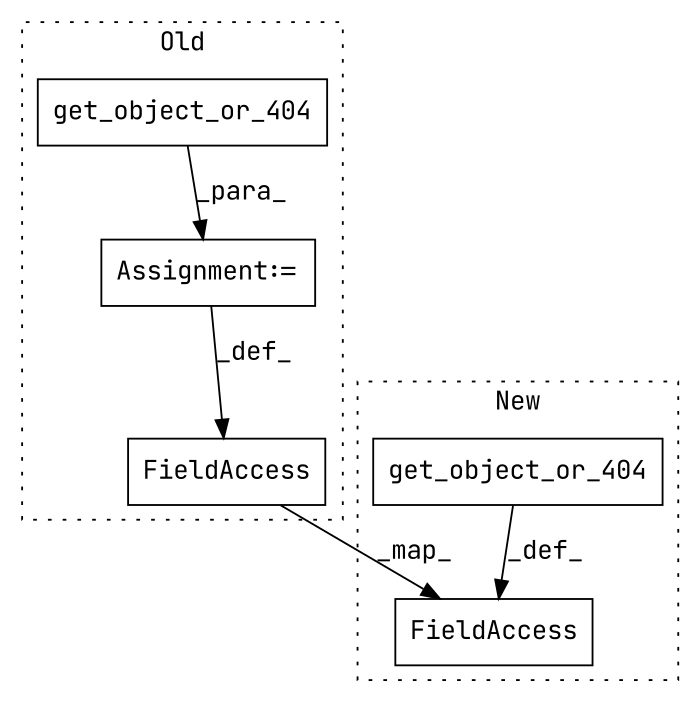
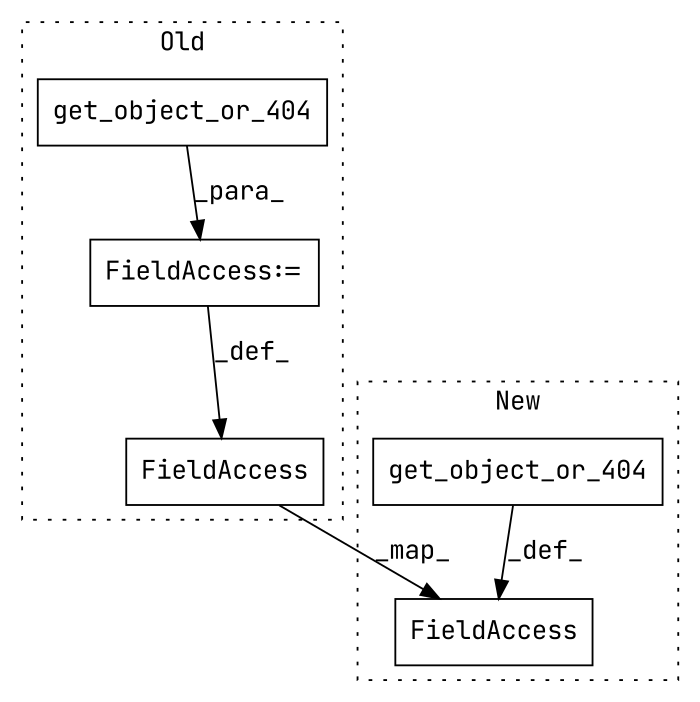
node "Assignment:=": label "Assignment:=" -> "FieldAccess:="
